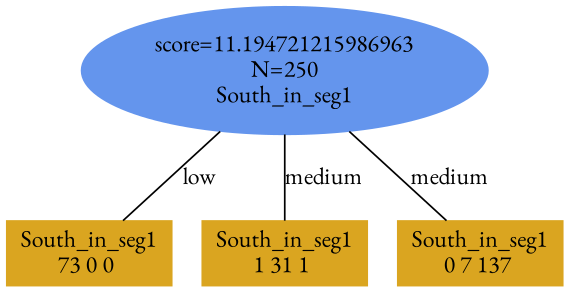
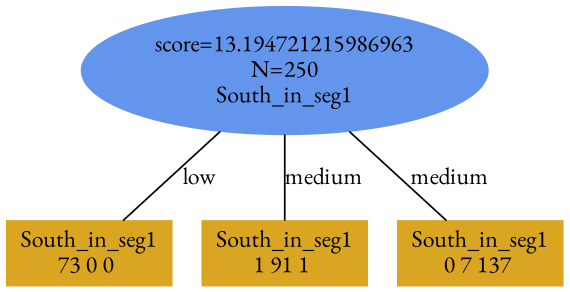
node "score=11.194721215986963 N=250 South_in_seg1": label "score=11.194721215986963 N=250 South_in_seg1" -> "score=13.194721215986963 N=250 South_in_seg1"
node "South_in_seg1 1 31 1": label "South_in_seg1 1 31 1" -> "South_in_seg1 1 91 1"
